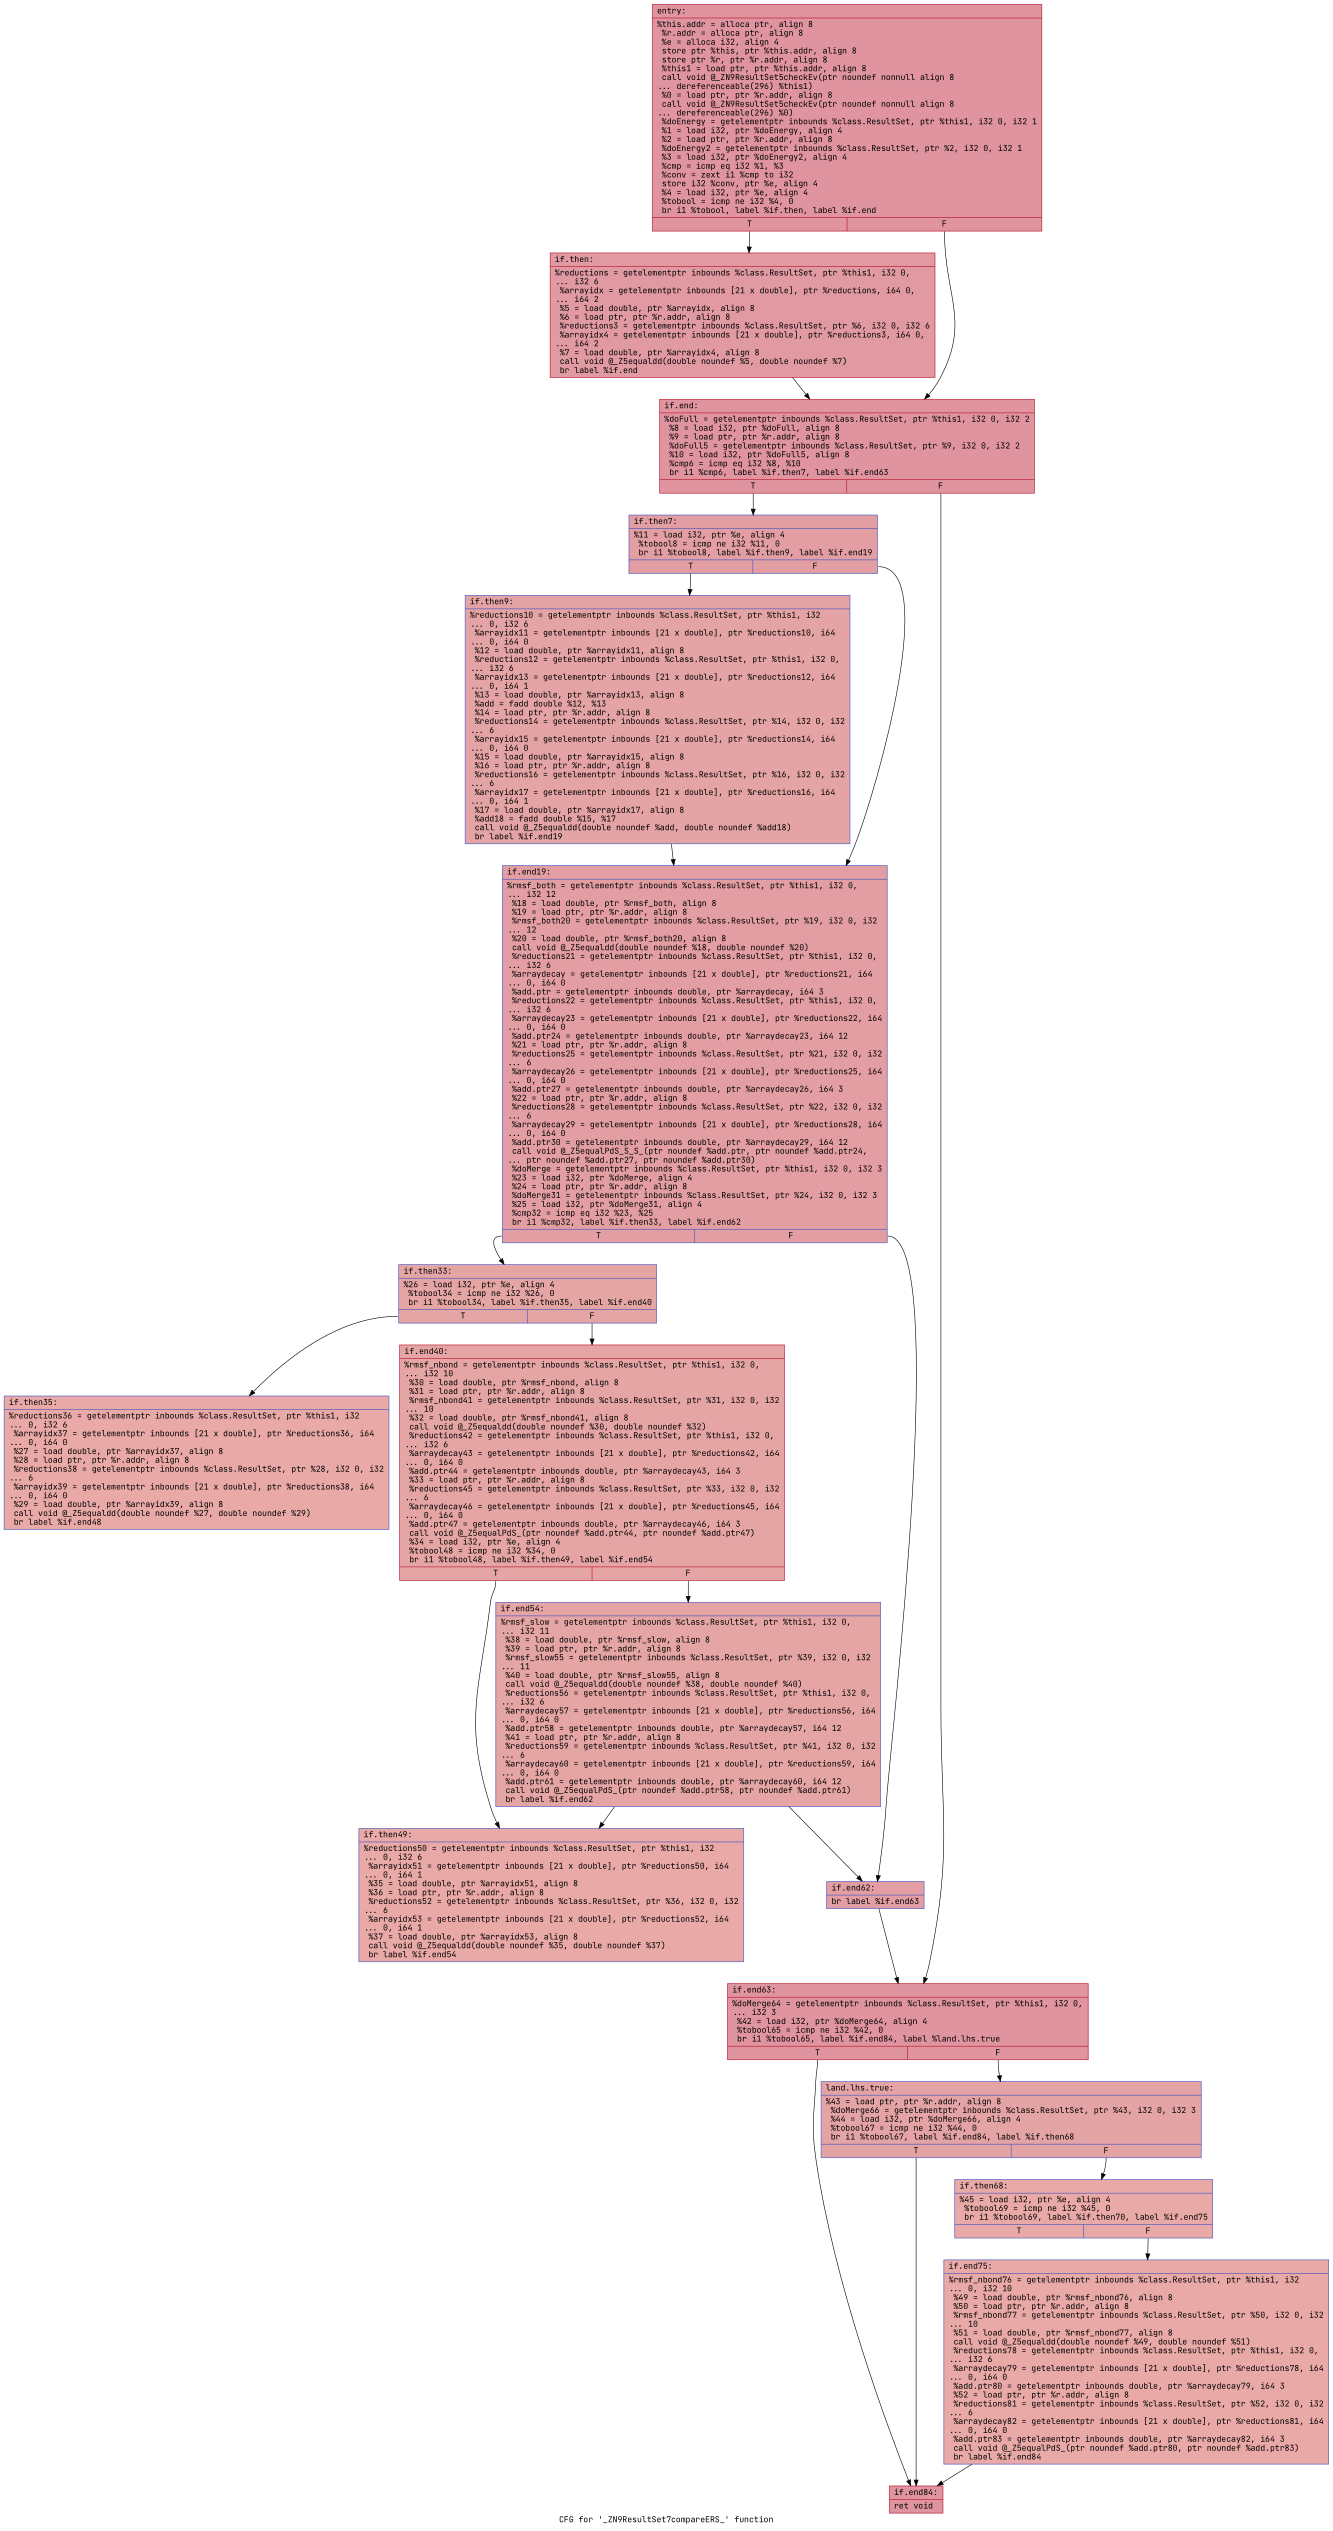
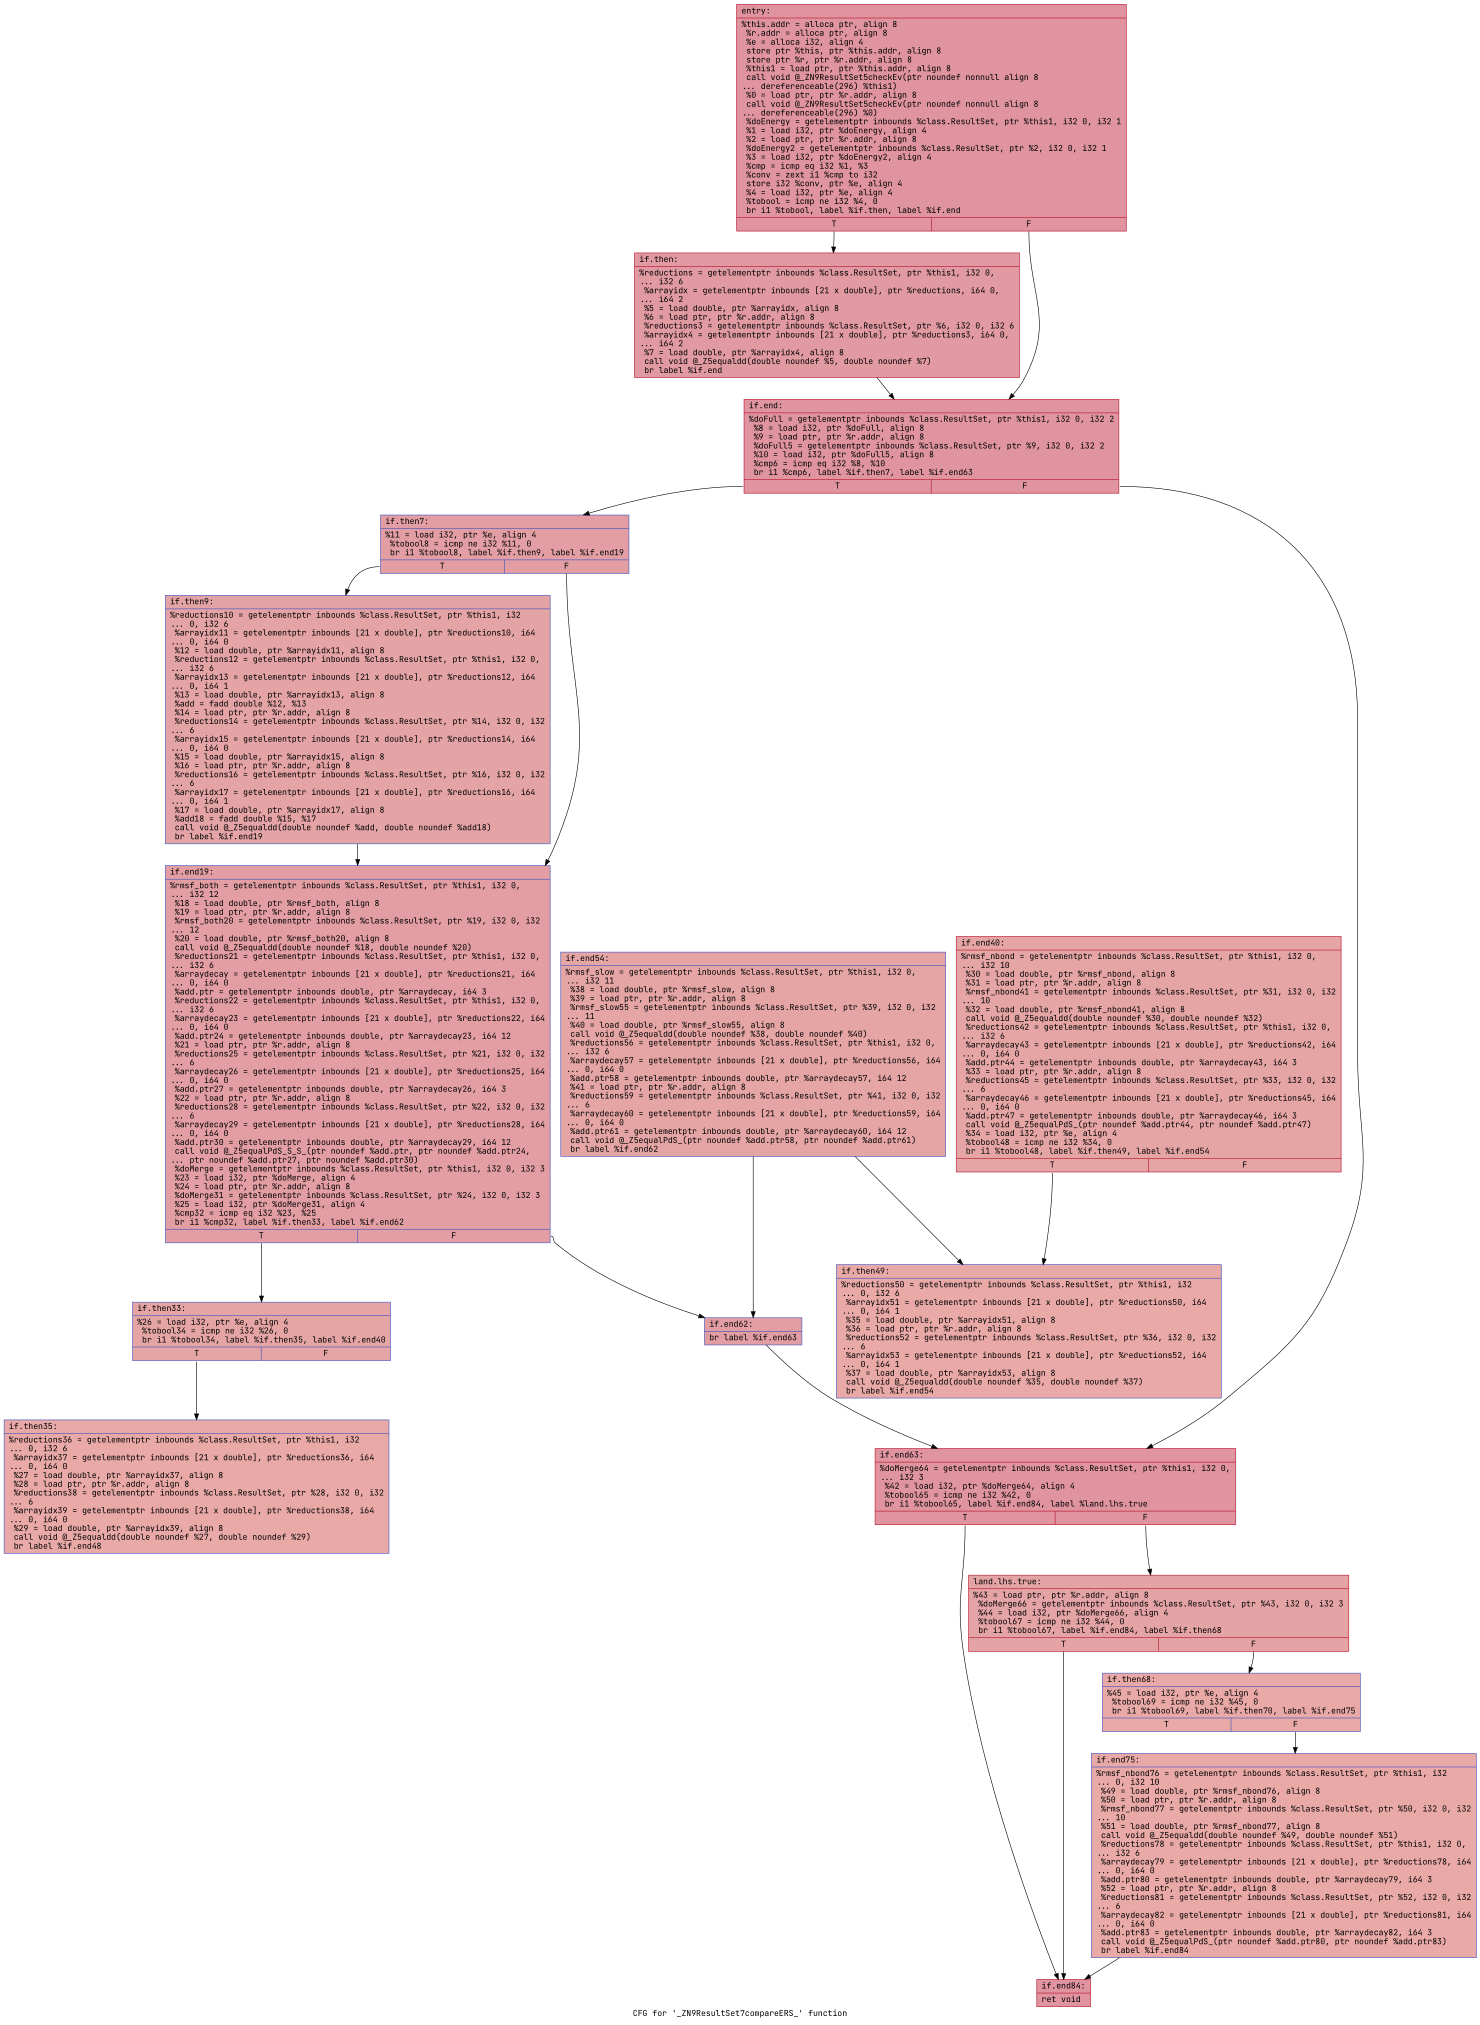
edge "if.then33:" -> "if.end40:": removed
edge "if.end40:" -> "if.end54:": removed
node "land.lhs.true:": color #3d50c3ff -> #b70d28ff
